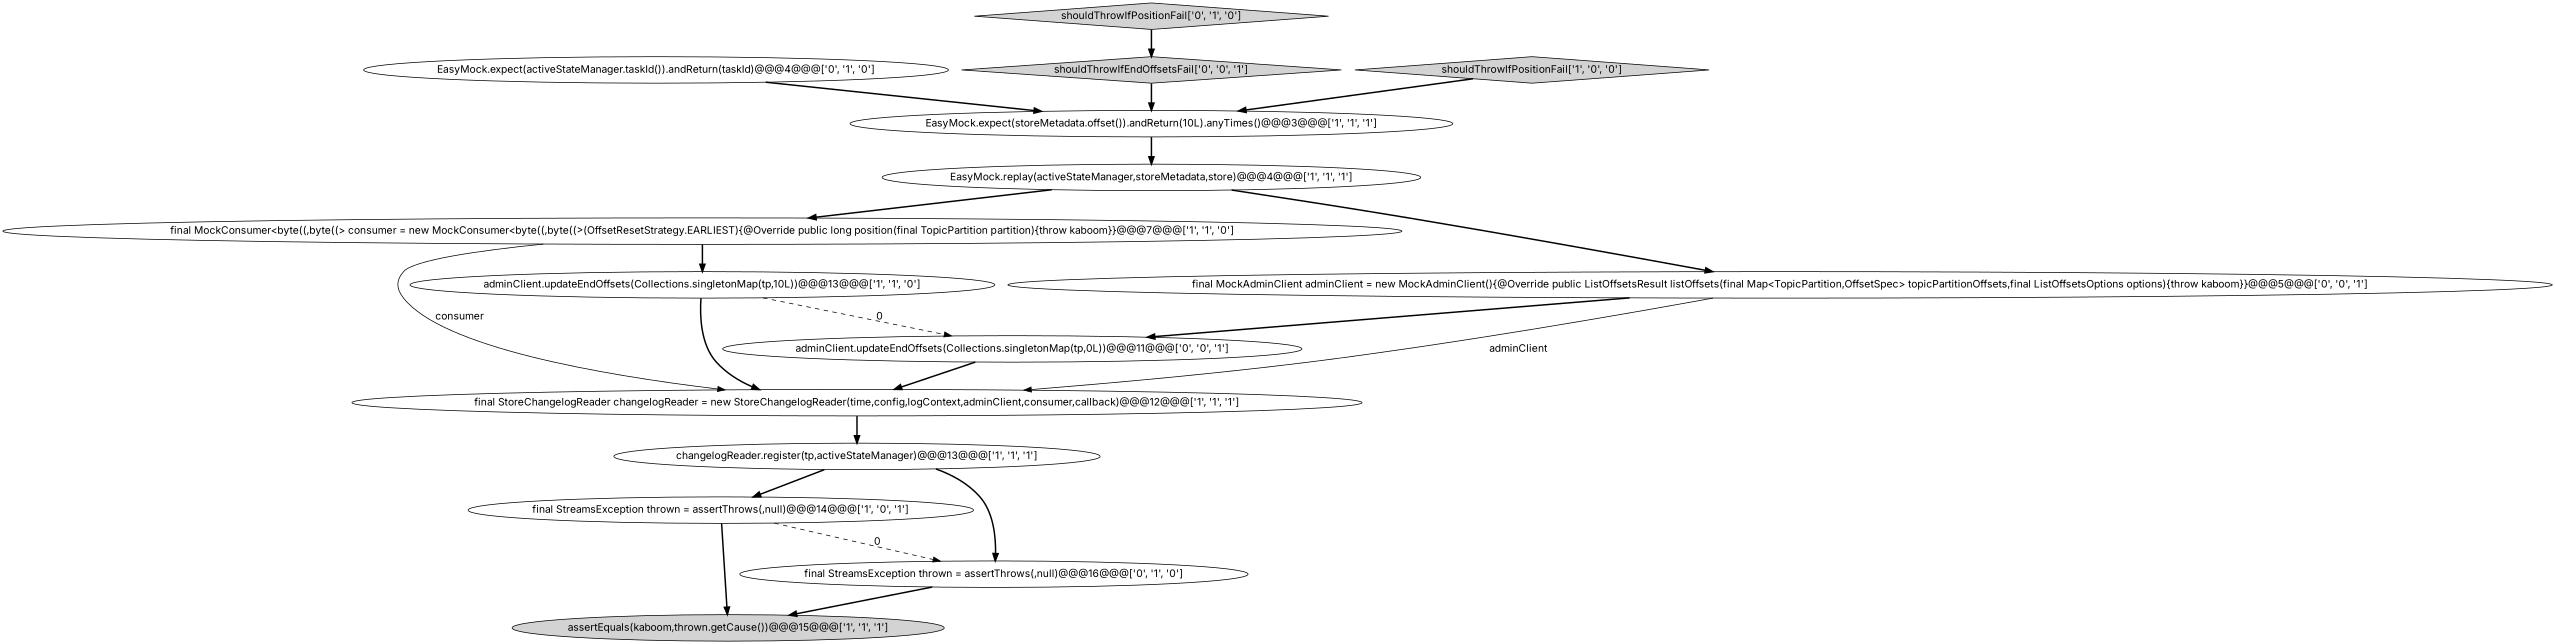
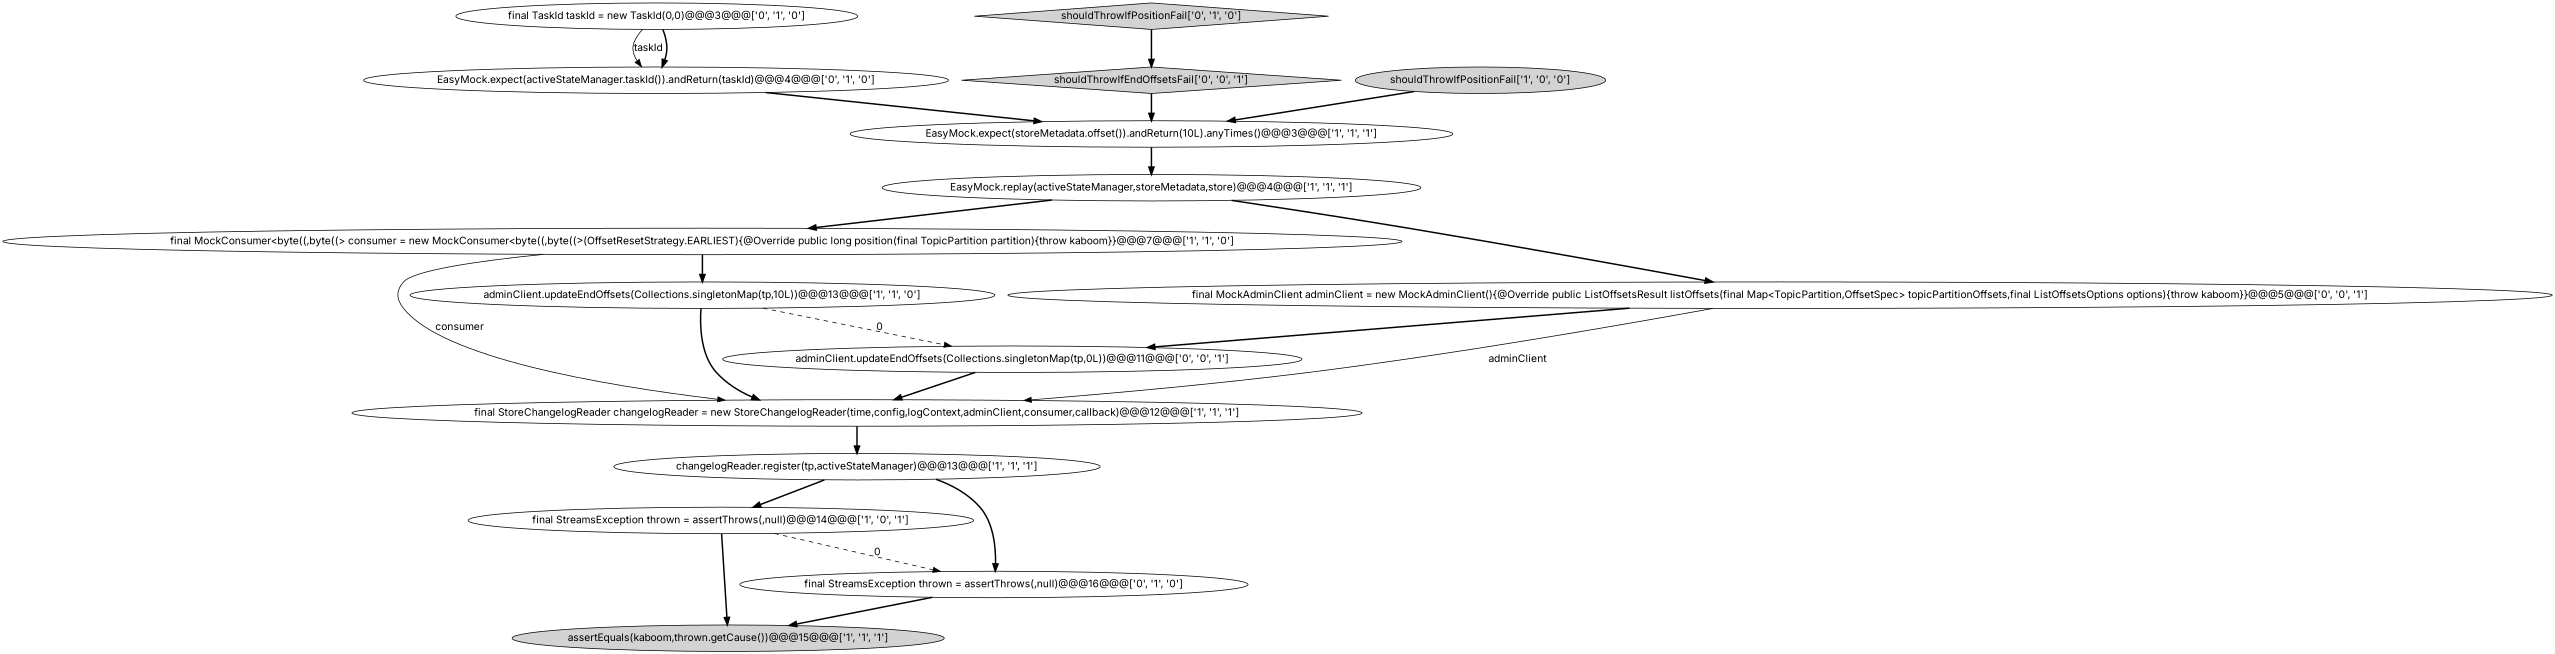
node "final TaskId taskId = new TaskId(0,0)@@@3@@@['0', '1', '0']": added
node "shouldThrowIfPositionFail['1', '0', '0']": shape diamond -> ellipse
